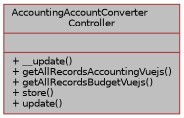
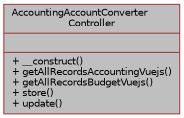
node "AccountingAccountConverter": text "+ __update()" -> "+ __construct()"
